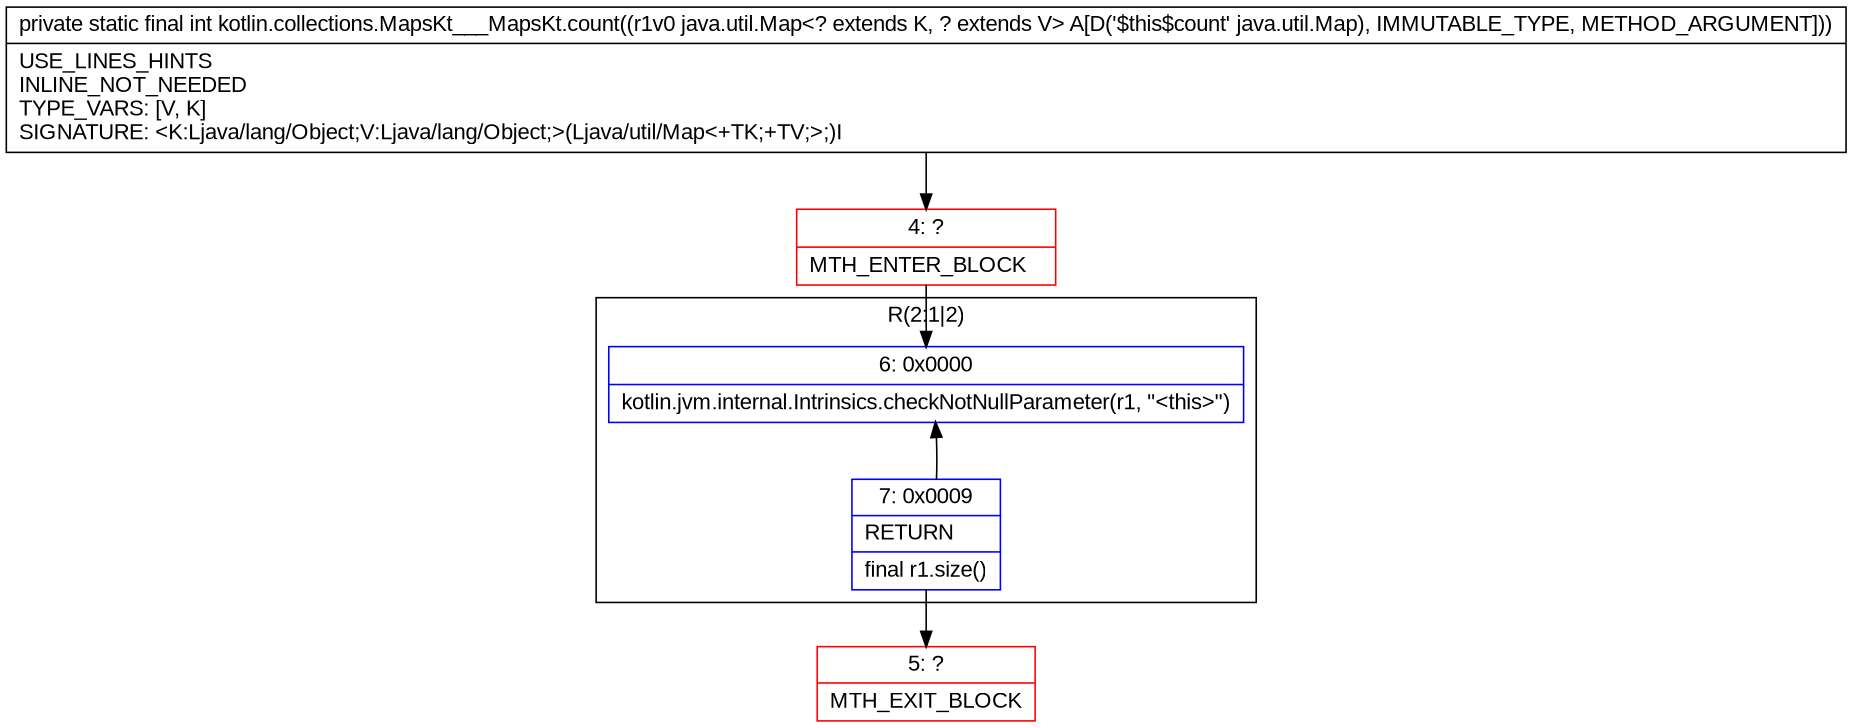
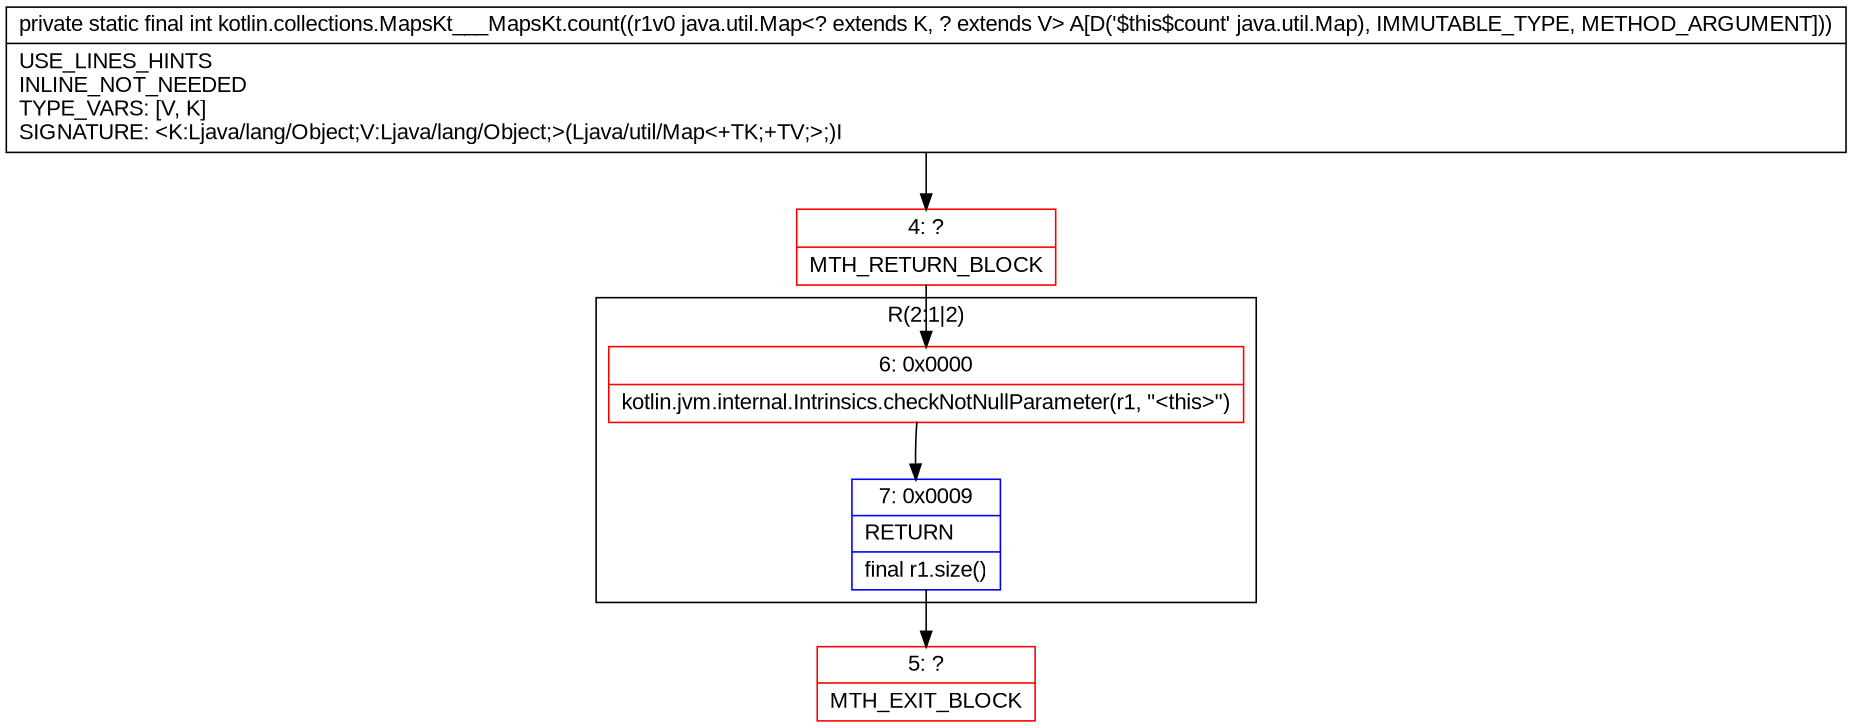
node "4: ?": text "MTH_ENTER_BLOCK" -> "MTH_RETURN_BLOCK"
node "6: 0x0000": color blue -> red
edge "7: 0x0009" -> "6: 0x0000": reversed
